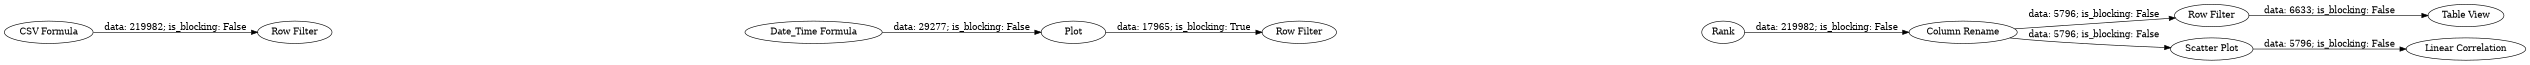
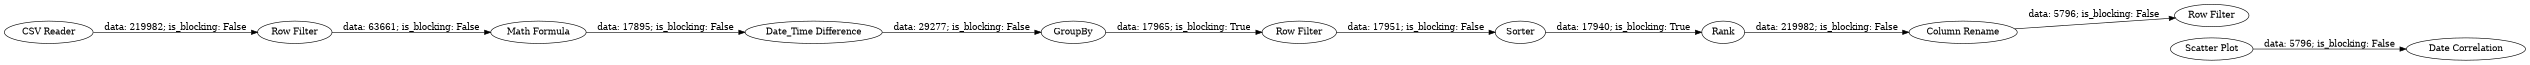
node "Table View": removed
node "CSV Formula": label "CSV Formula" -> "CSV Reader"
node "Math Formula": added
node "Date_Time Formula": label "Date_Time Formula" -> "Date_Time Difference"
node "Plot": label "Plot" -> "GroupBy"
node "Sorter": added
edge "Column Rename" -> "Scatter Plot": removed, label "data: 5796; is_blocking: False"
node "Linear Correlation": label "Linear Correlation" -> "Date Correlation"
